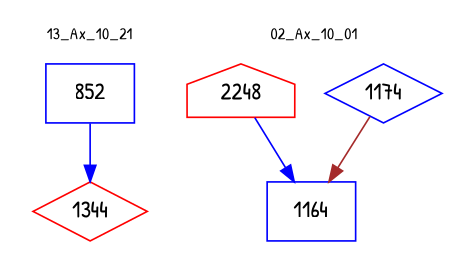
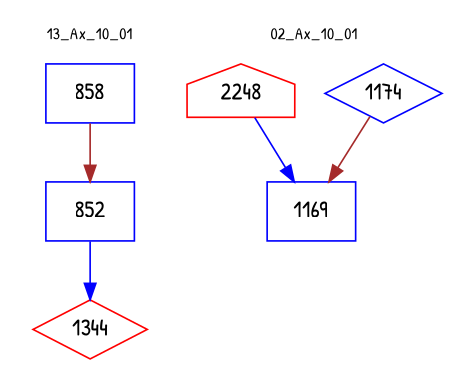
cluster "13_Ax_10_21": label "13_Ax_10_21" -> "13_Ax_10_01"
node "858": added
node "1164": label "1164" -> "1169"
